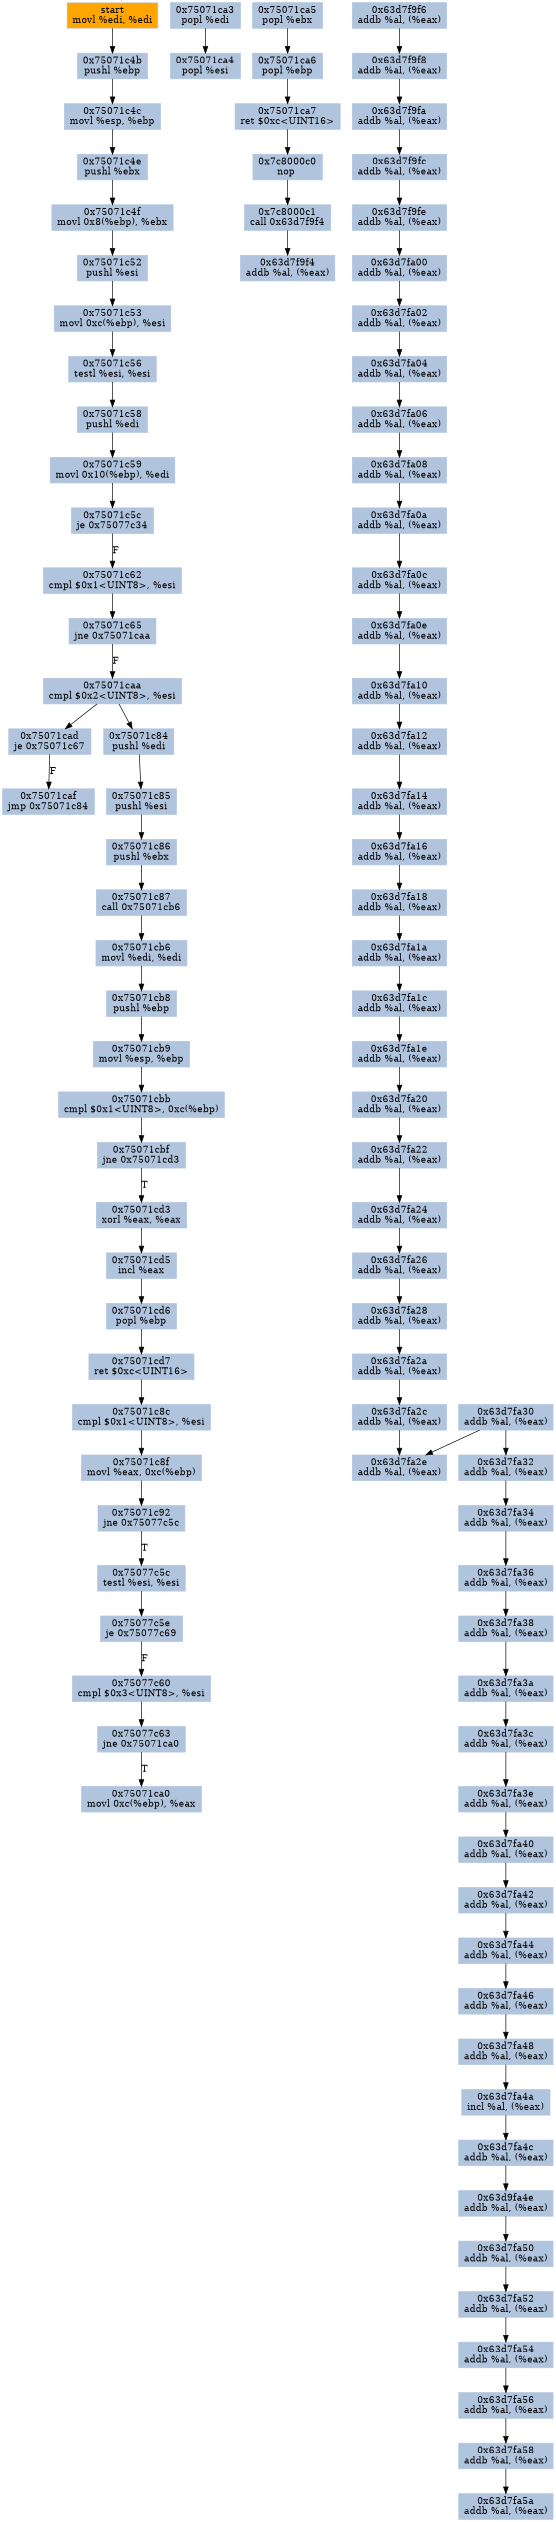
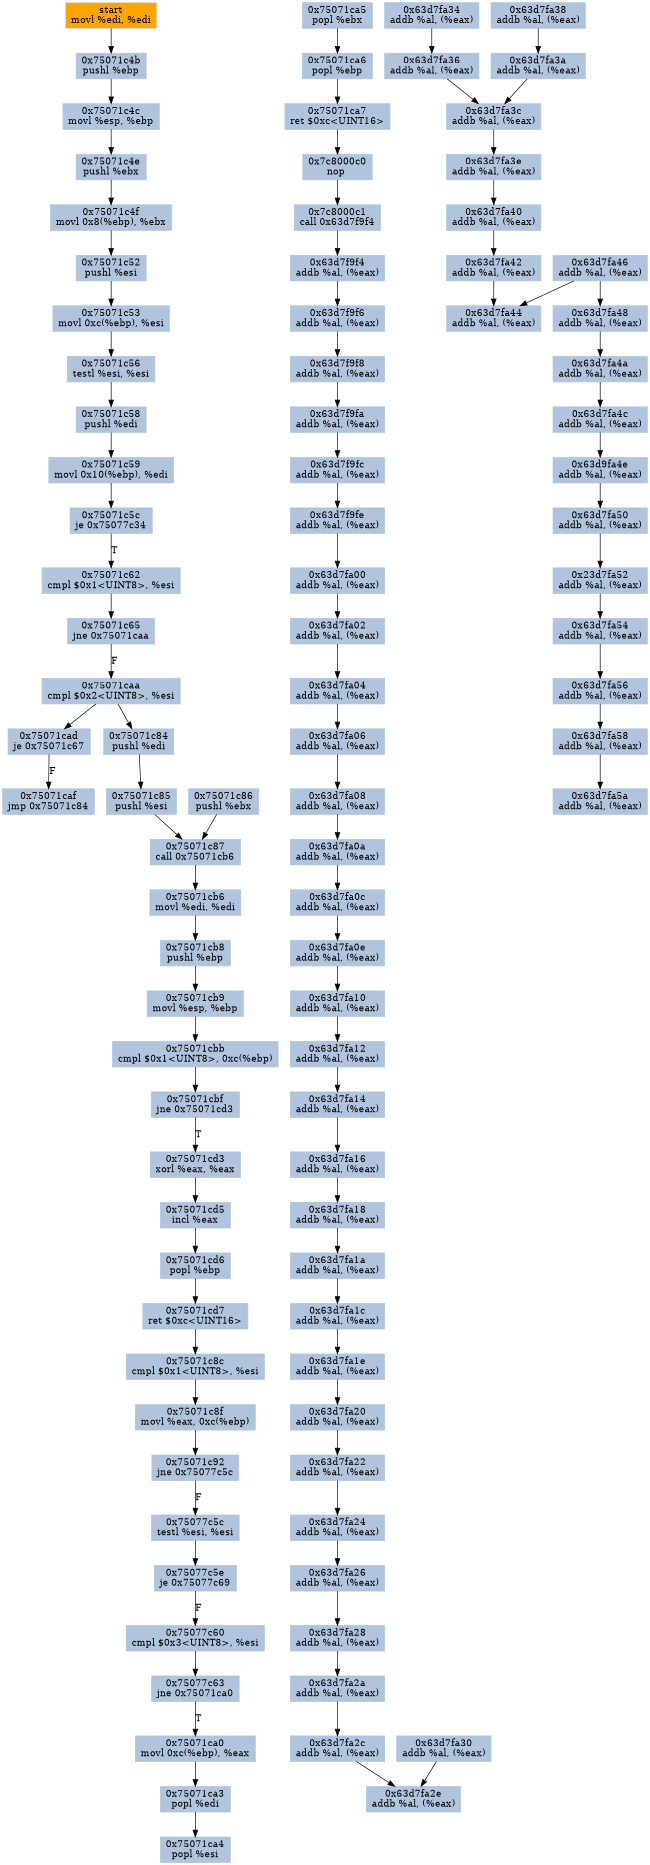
edge "0x63d7f9f4 addb %al, (%eax)" -> "0x63d7f9f6 addb %al, (%eax)": added
edge "0x75071c5c je 0x75077c34" -> "0x75071c62 cmpl $0x1<UINT8>, %esi": label "F" -> "T"
edge "0x75071c85 pushl %esi" -> "0x75071c86 pushl %ebx": now "0x75071c85 pushl %esi" -> "0x75071c87 call 0x75071cb6"
node "0x63d7fa32 addb %al, (%eax)": removed
edge "0x75071c92 jne 0x75077c5c" -> "0x75077c5c testl %esi, %esi": label "T" -> "F"
edge "0x63d7fa36 addb %al, (%eax)" -> "0x63d7fa38 addb %al, (%eax)": now "0x63d7fa36 addb %al, (%eax)" -> "0x63d7fa3c addb %al, (%eax)"
edge "0x75071ca0 movl 0xc(%ebp), %eax" -> "0x75071ca3 popl %edi": added
edge "0x63d7fa44 addb %al, (%eax)" -> "0x63d7fa46 addb %al, (%eax)": reversed
node "0x63d7fa4a incl %al, (%eax)": label "0x63d7fa4a incl %al, (%eax)" -> "0x63d7fa4a addb %al, (%eax)"
node "0x63d7fa52 addb %al, (%eax)": label "0x63d7fa52 addb %al, (%eax)" -> "0x23d7fa52 addb %al, (%eax)"
